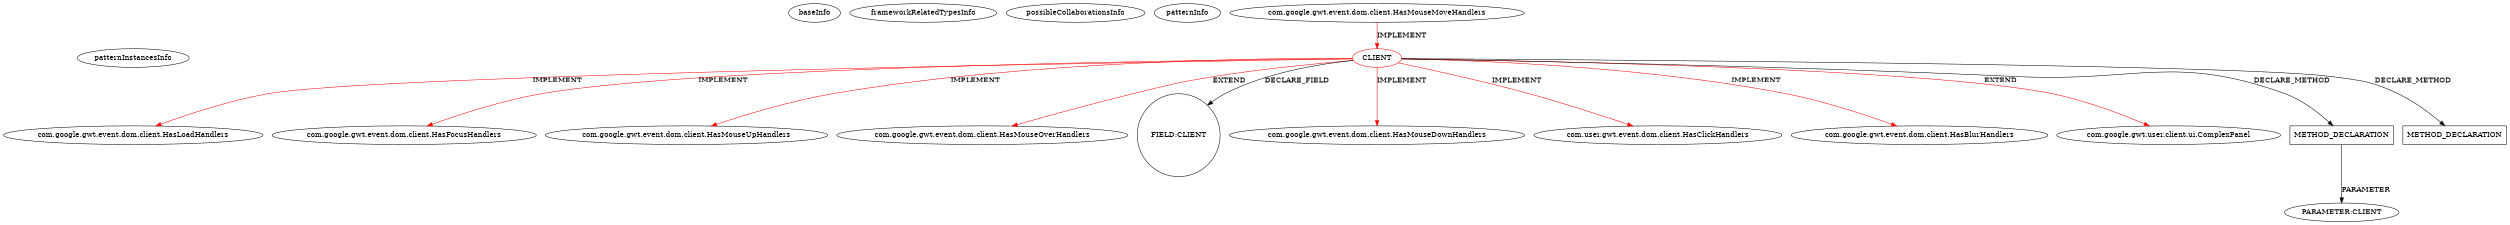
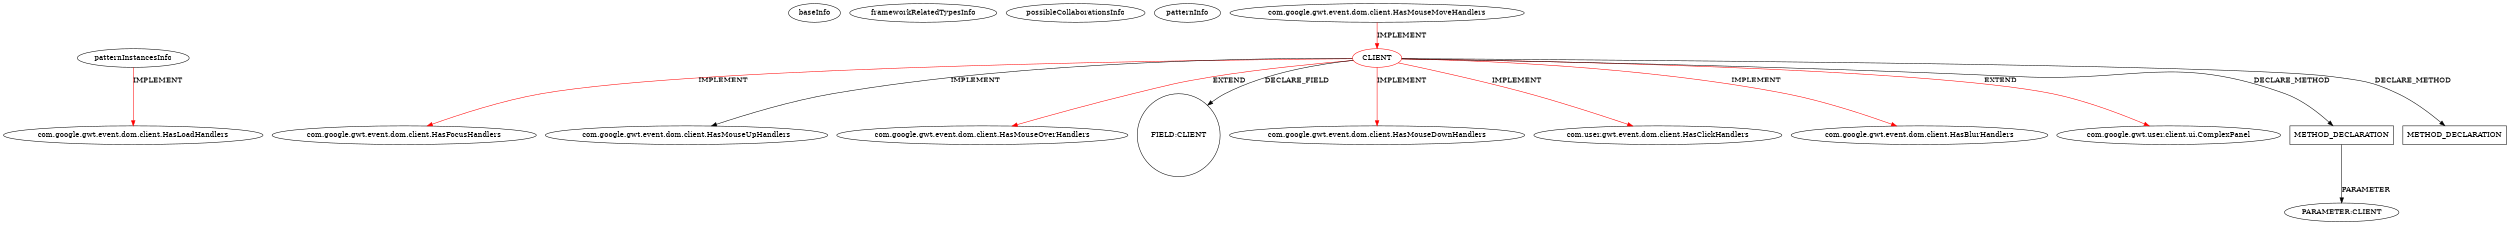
edge "CLIENT" -> "com.google.gwt.event.dom.client.HasMouseUpHandlers": color red -> black
edge "CLIENT" -> "com.google.gwt.event.dom.client.HasLoadHandlers": now "patternInstancesInfo" -> "com.google.gwt.event.dom.client.HasLoadHandlers"
